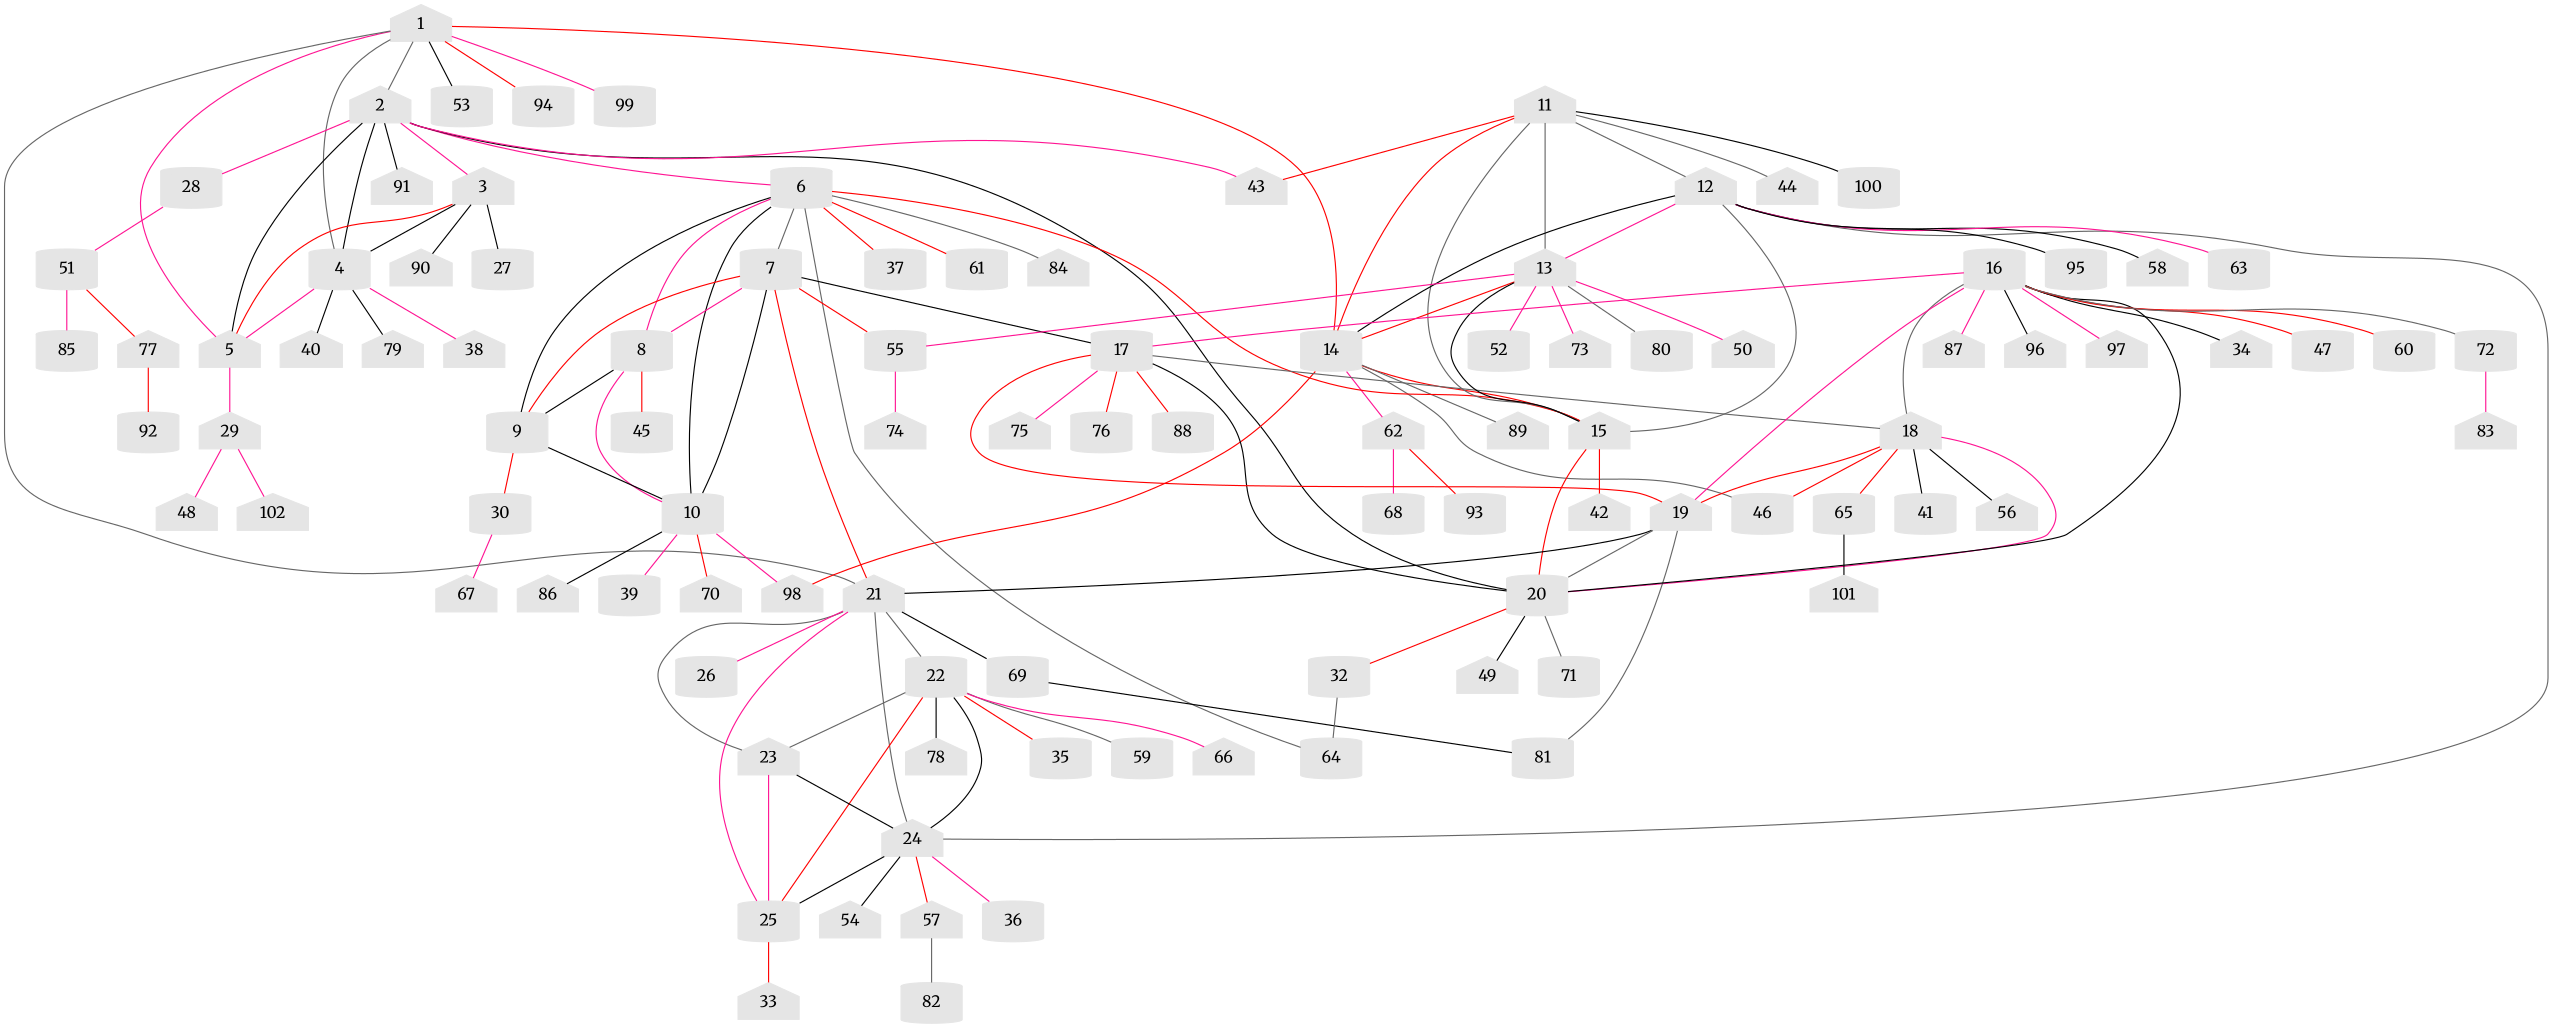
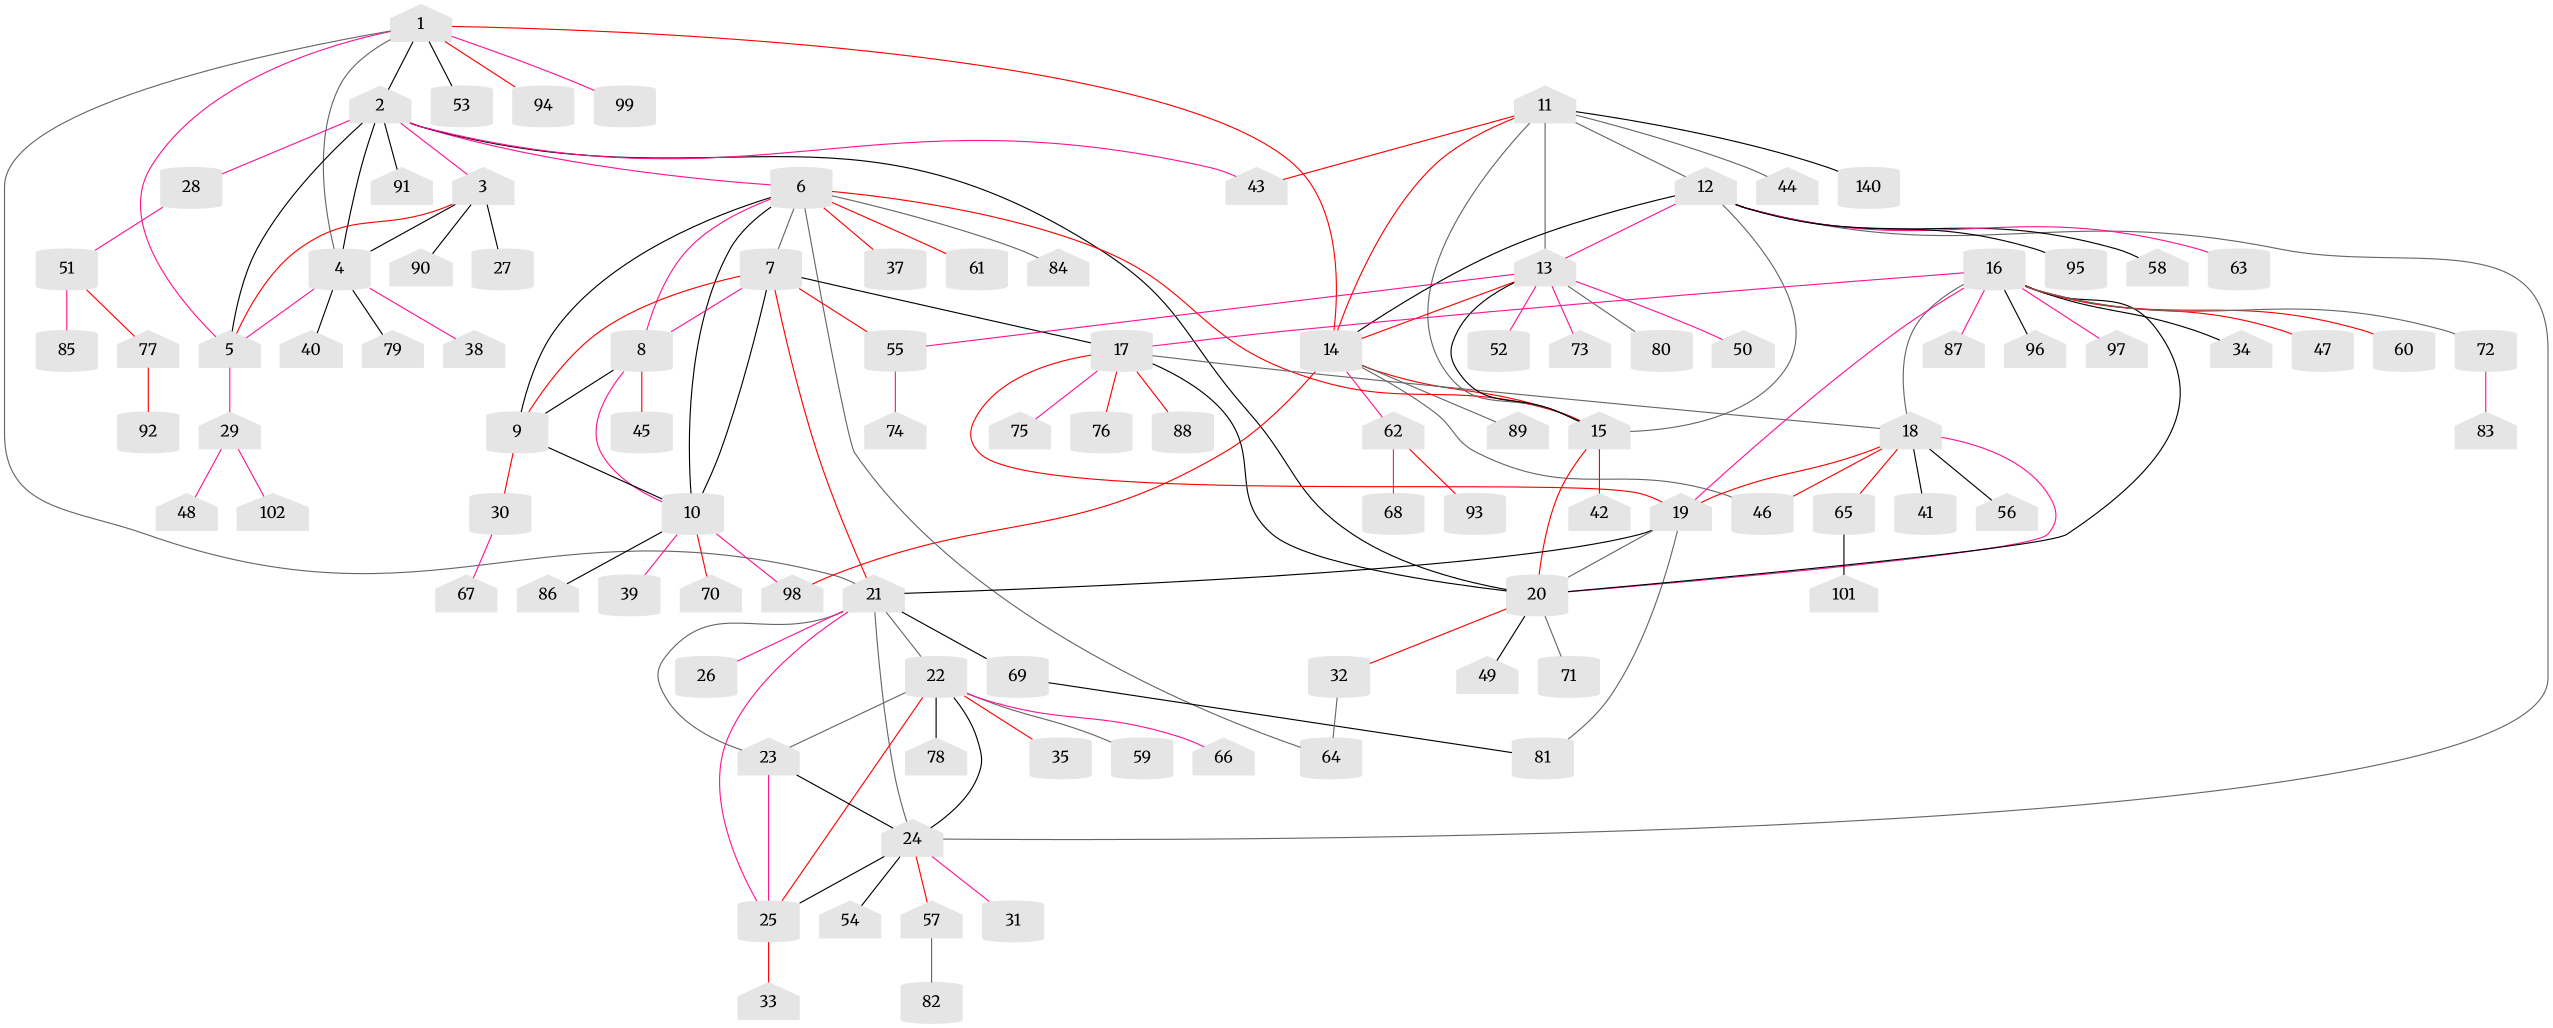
edge "1" -- "2": color gray40 -> black
node "100": label "100" -> "140"
node "36": label "36" -> "31"
